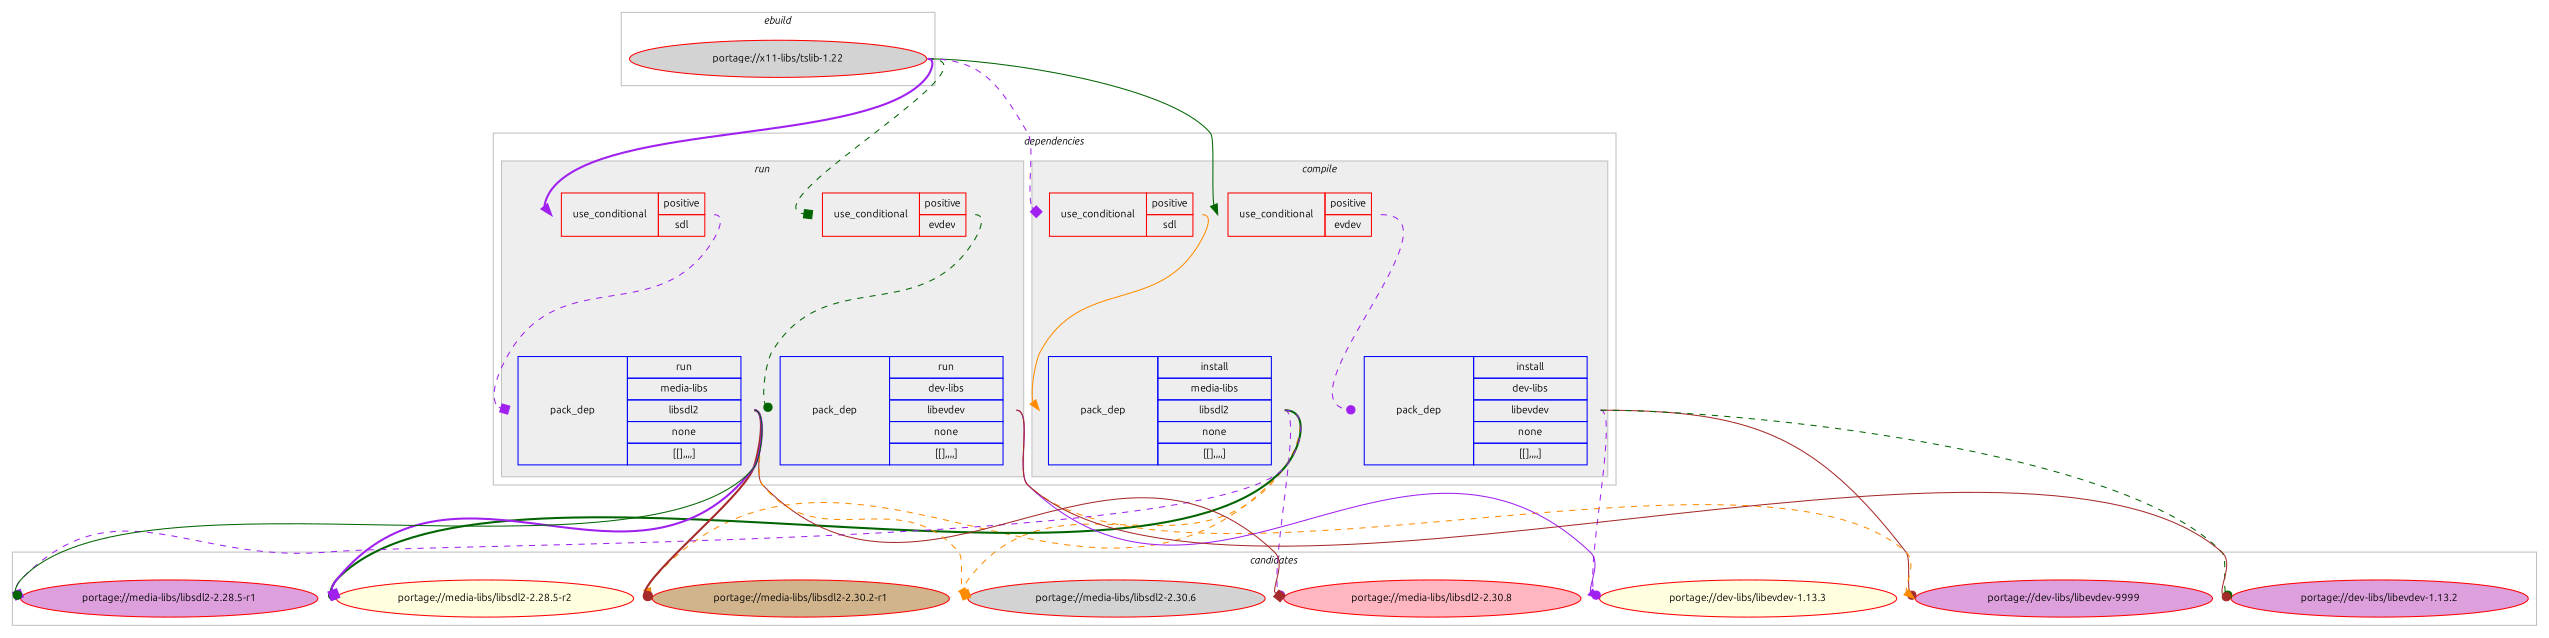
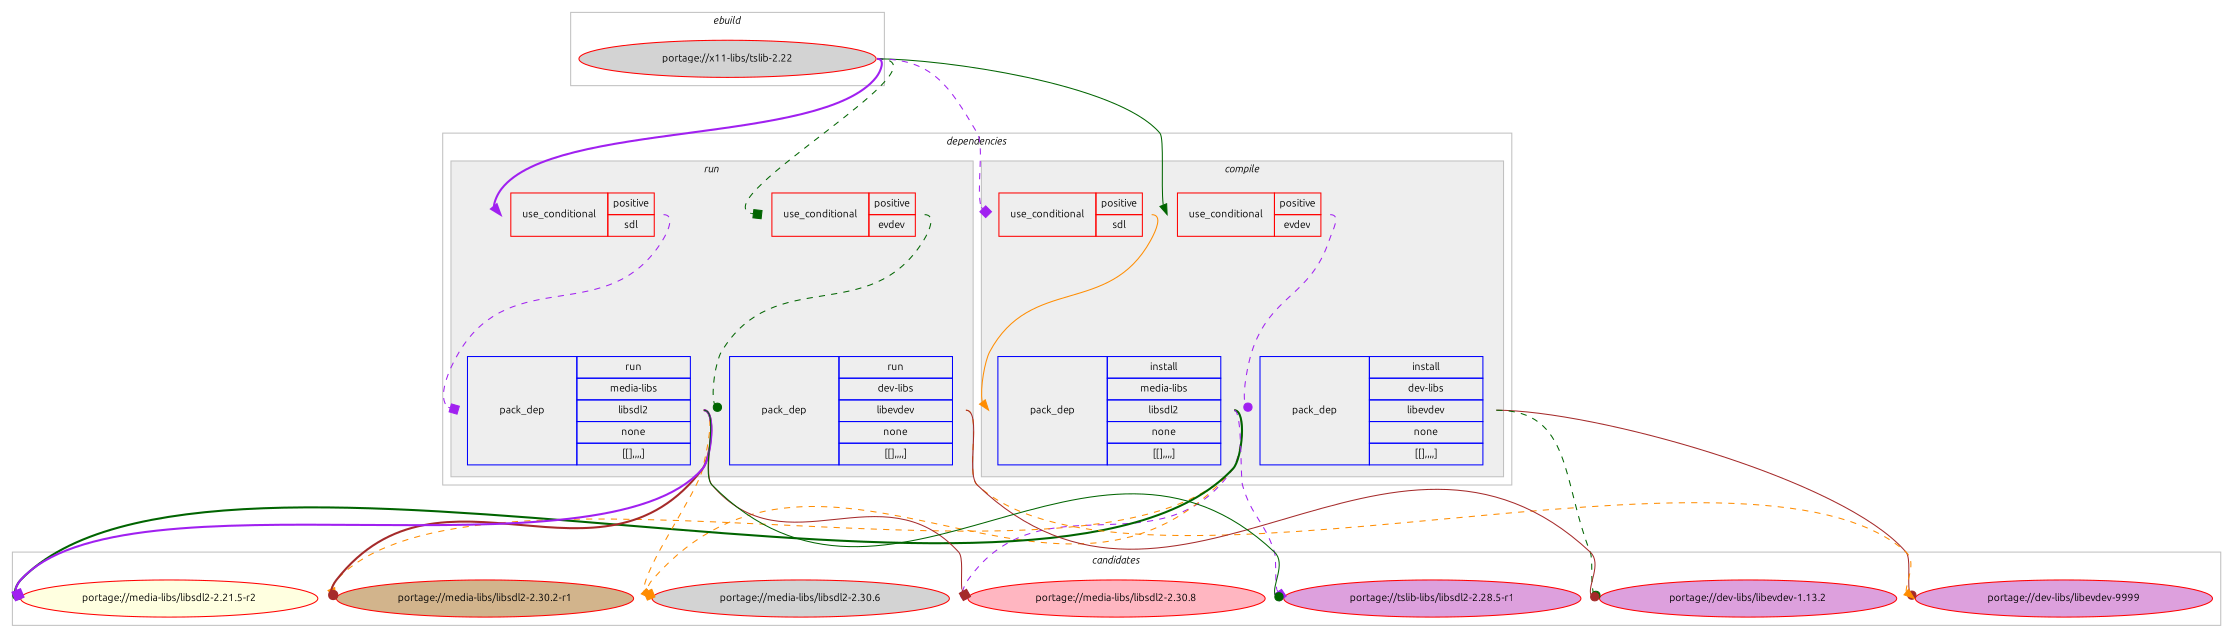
node "portage://x11-libs/tslib-1.22": label "portage://x11-libs/tslib-1.22" -> "portage://x11-libs/tslib-2.22"
node "portage://media-libs/libsdl2-2.28.5-r1": label "portage://media-libs/libsdl2-2.28.5-r1" -> "portage://tslib-libs/libsdl2-2.28.5-r1"
node "portage://media-libs/libsdl2-2.28.5-r2": label "portage://media-libs/libsdl2-2.28.5-r2" -> "portage://media-libs/libsdl2-2.21.5-r2"
node "portage://dev-libs/libevdev-1.13.3": removed
